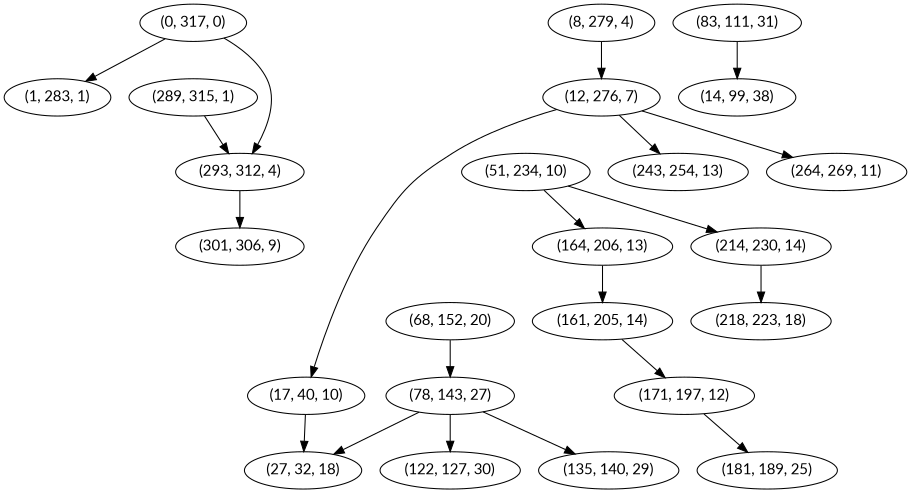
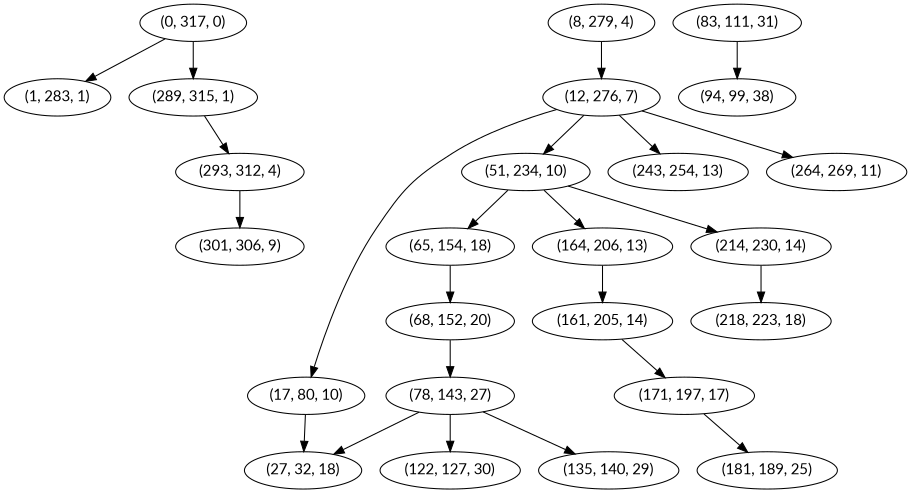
edge "(0, 317, 0)" -> "(293, 312, 4)": now "(0, 317, 0)" -> "(289, 315, 1)"
node "(14, 99, 38)": label "(14, 99, 38)" -> "(94, 99, 38)"
edge "(12, 276, 7)" -> "(51, 234, 10)": added
node "(65, 154, 18)": added
node "(17, 40, 10)": label "(17, 40, 10)" -> "(17, 80, 10)"
node "(171, 197, 12)": label "(171, 197, 12)" -> "(171, 197, 17)"
